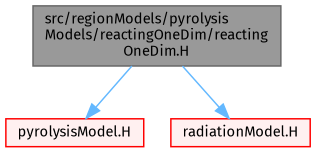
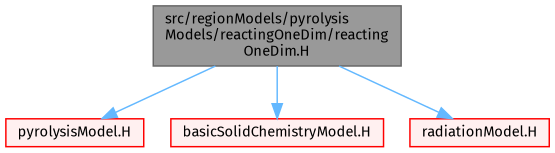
node "basicSolidChemistryModel.H": added
